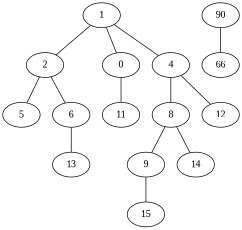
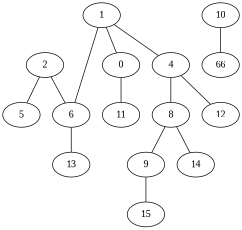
node "90": label "90" -> "10"
edge "1" -- "2": now "1" -- "6"
